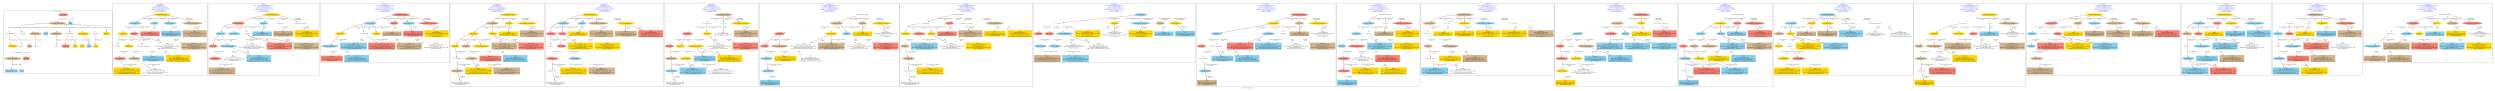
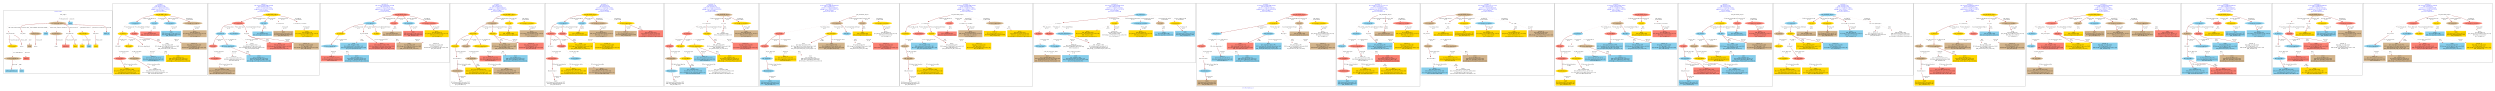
node "E38_Image1": fillcolor salmon -> white
node "object_uri": fillcolor gold -> skyblue
